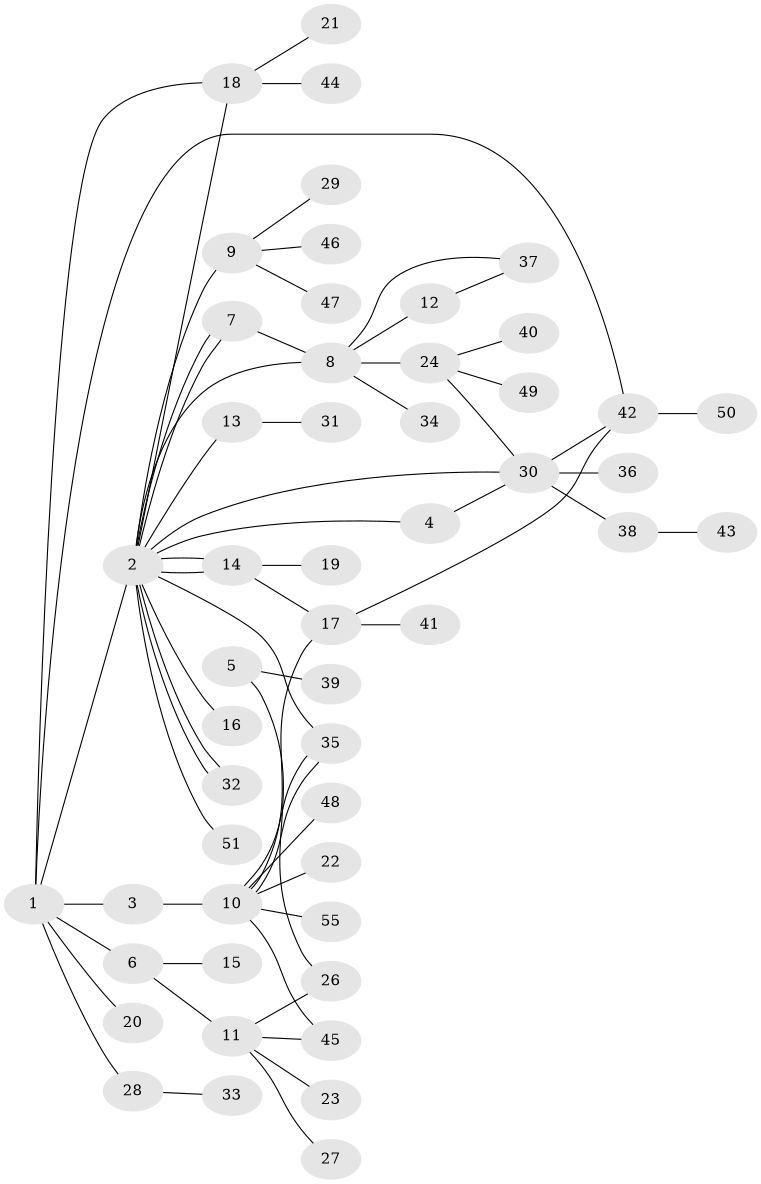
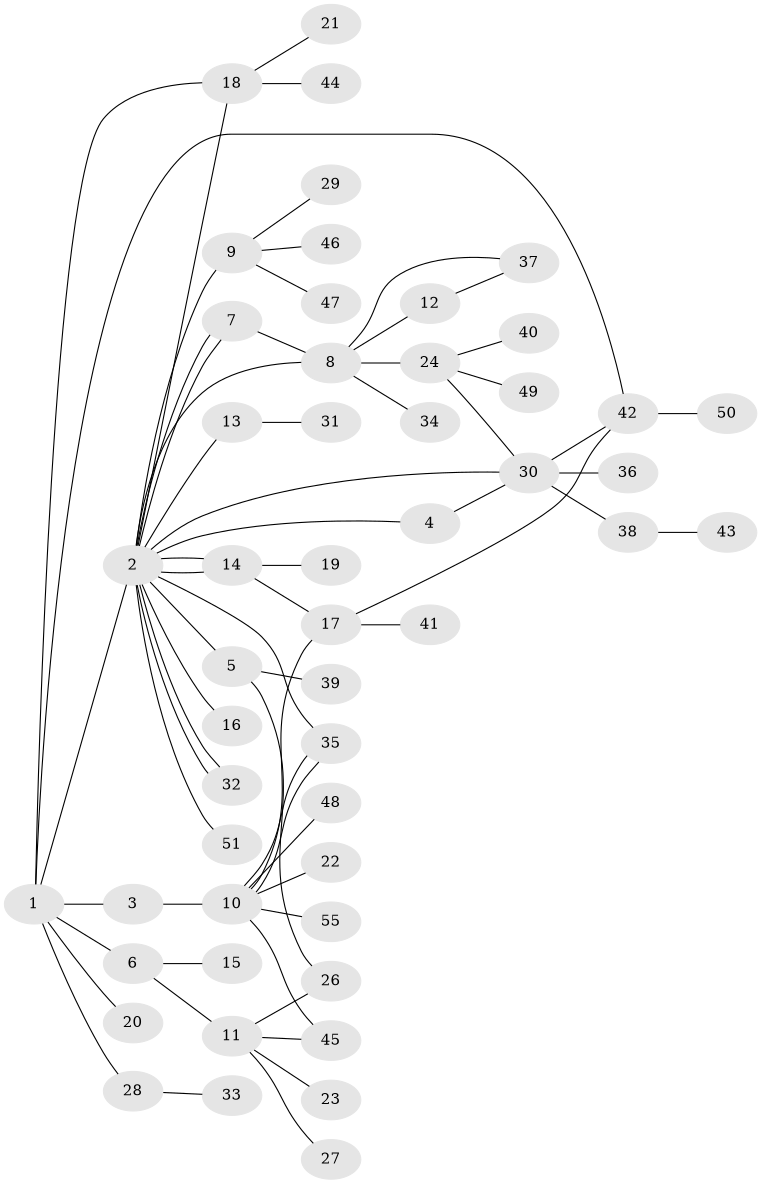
edge "2" -- "5": added
